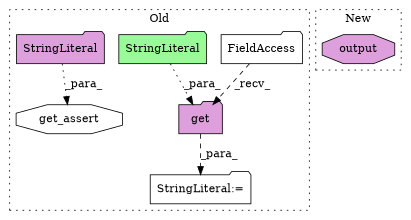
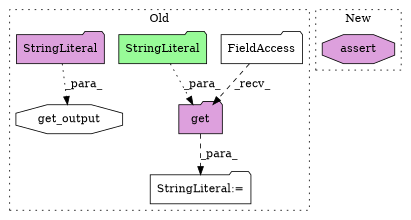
node "output": label "output" -> "assert"
node "get_assert": label "get_assert" -> "get_output"
